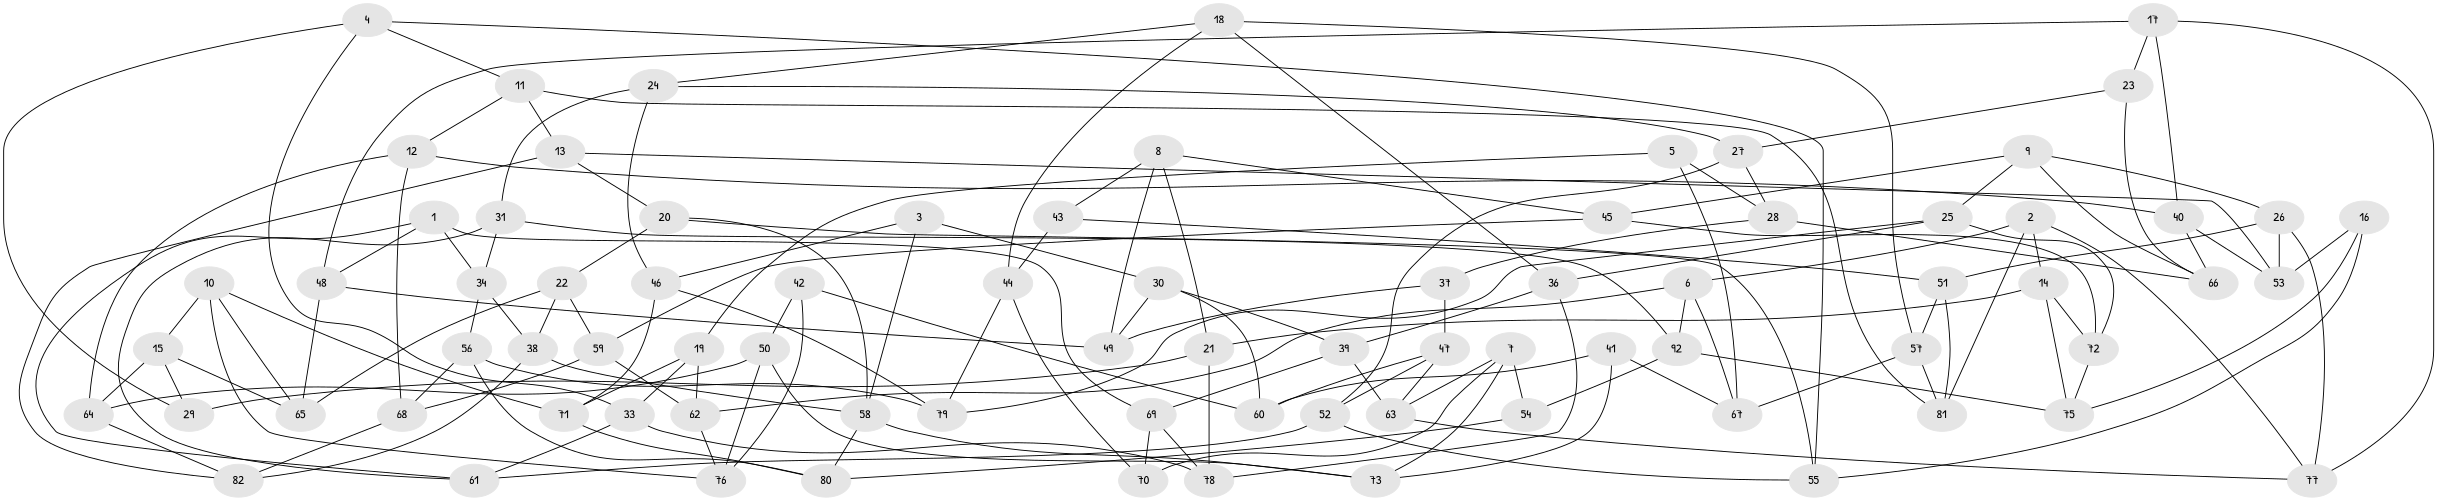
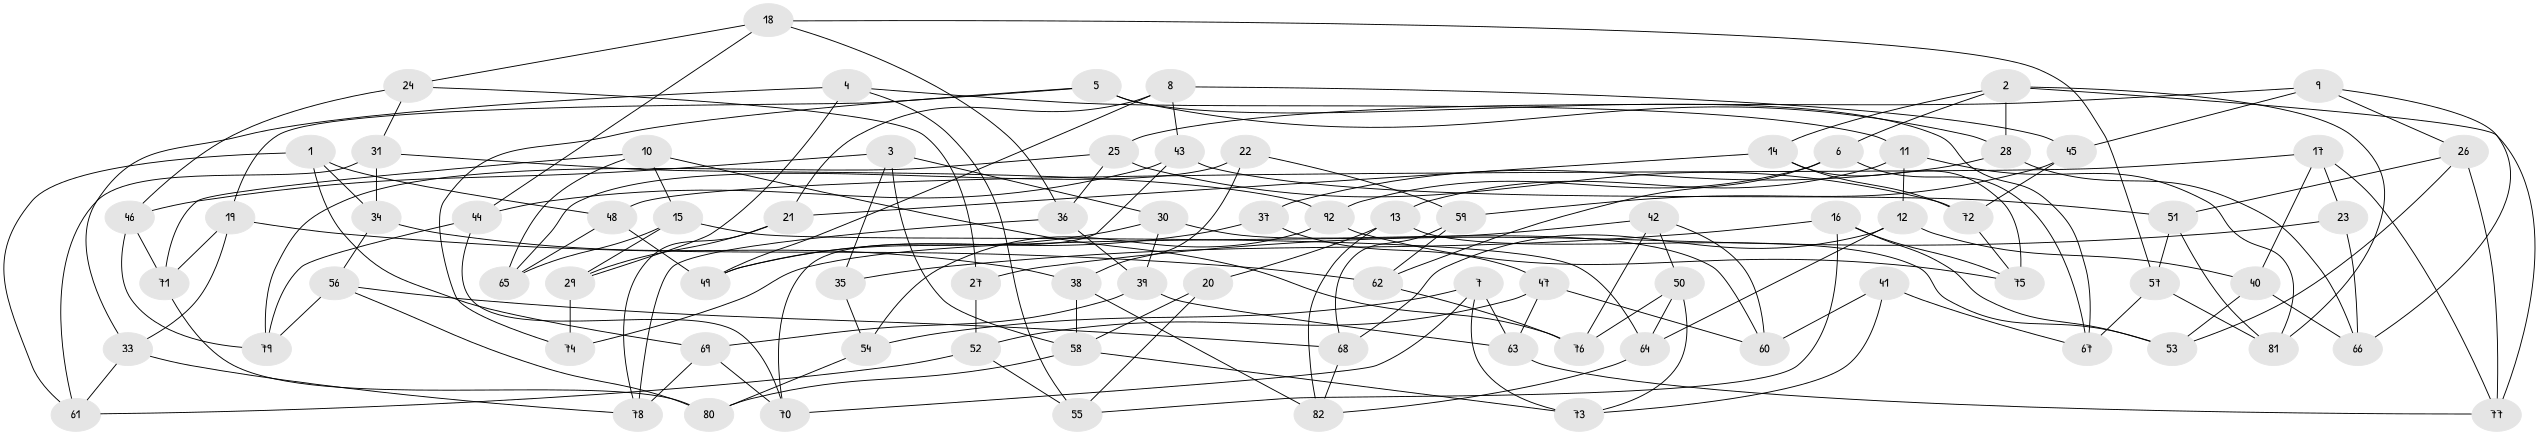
edge "27" -- "28": now "2" -- "28"
edge "43" -- "70": added
edge "20" -- "22": removed
node "35": added
node "74": added
